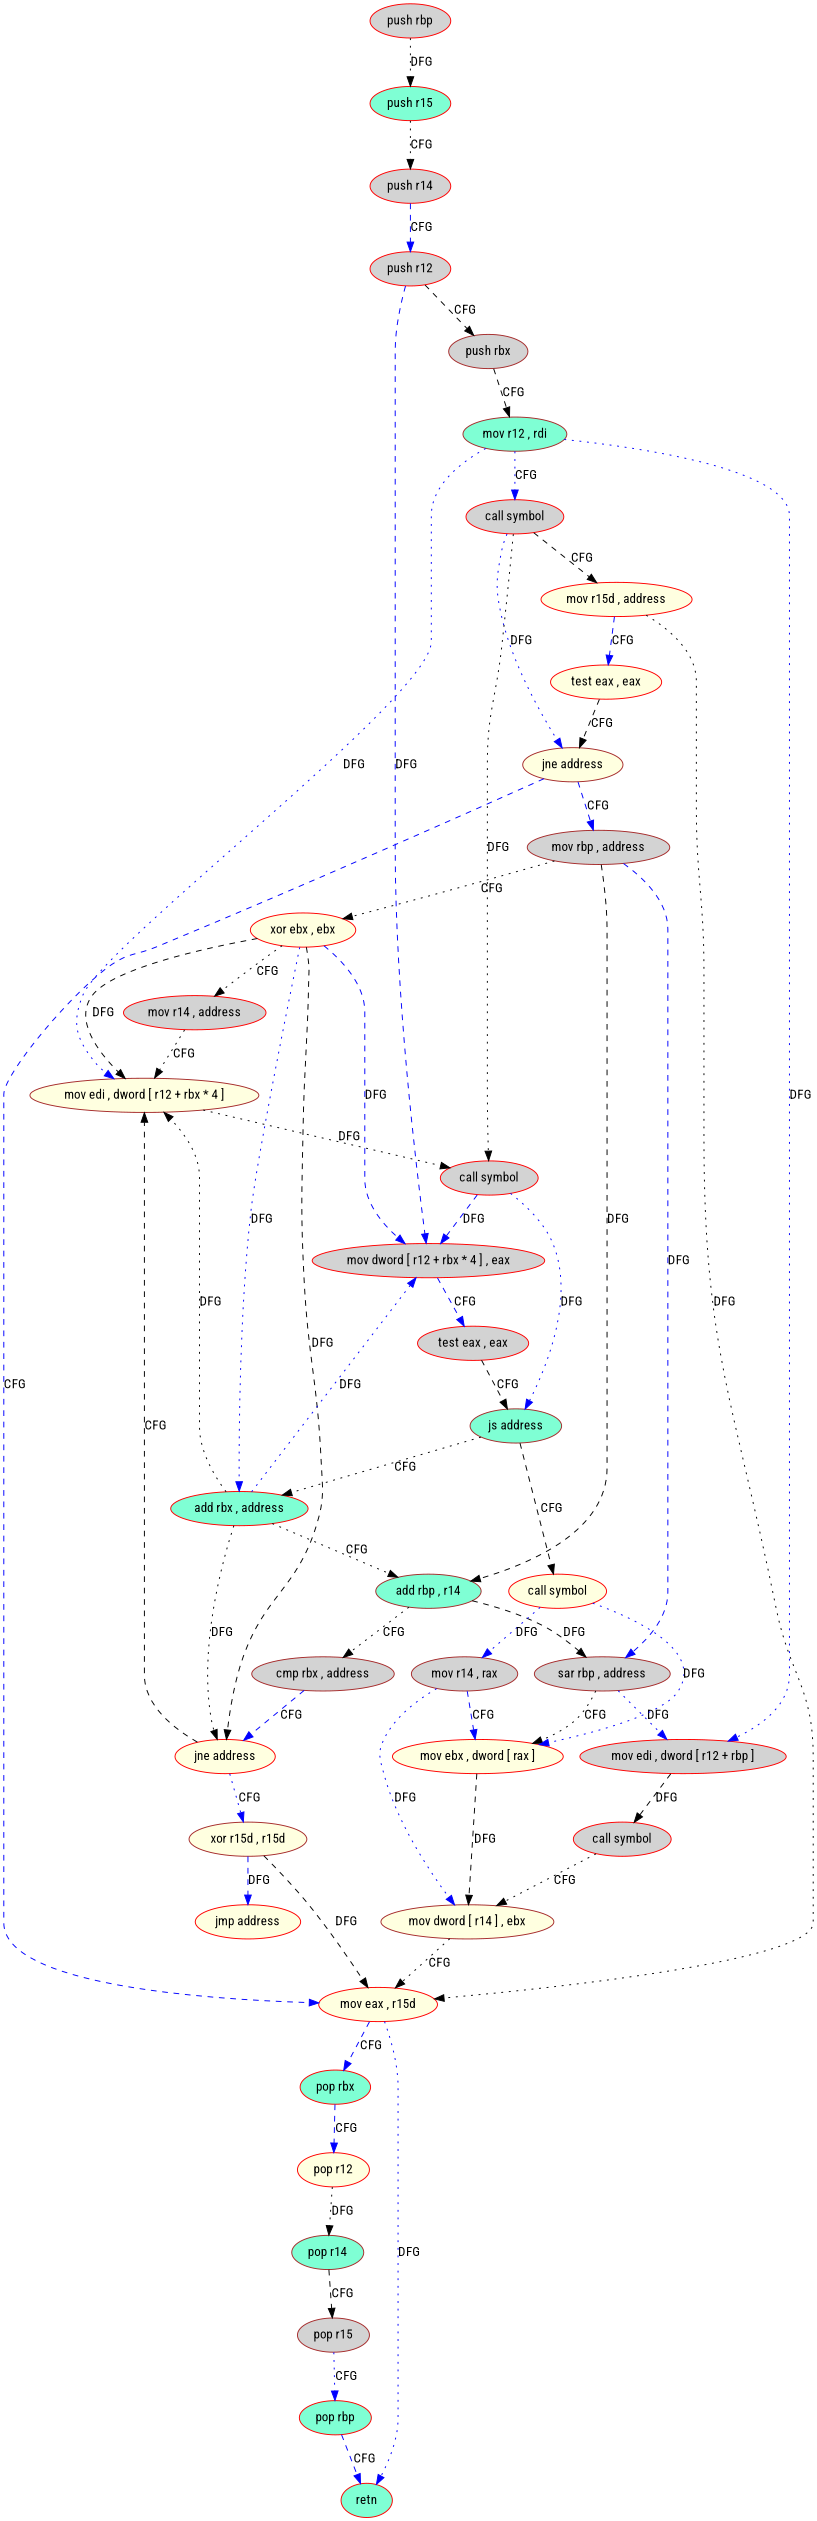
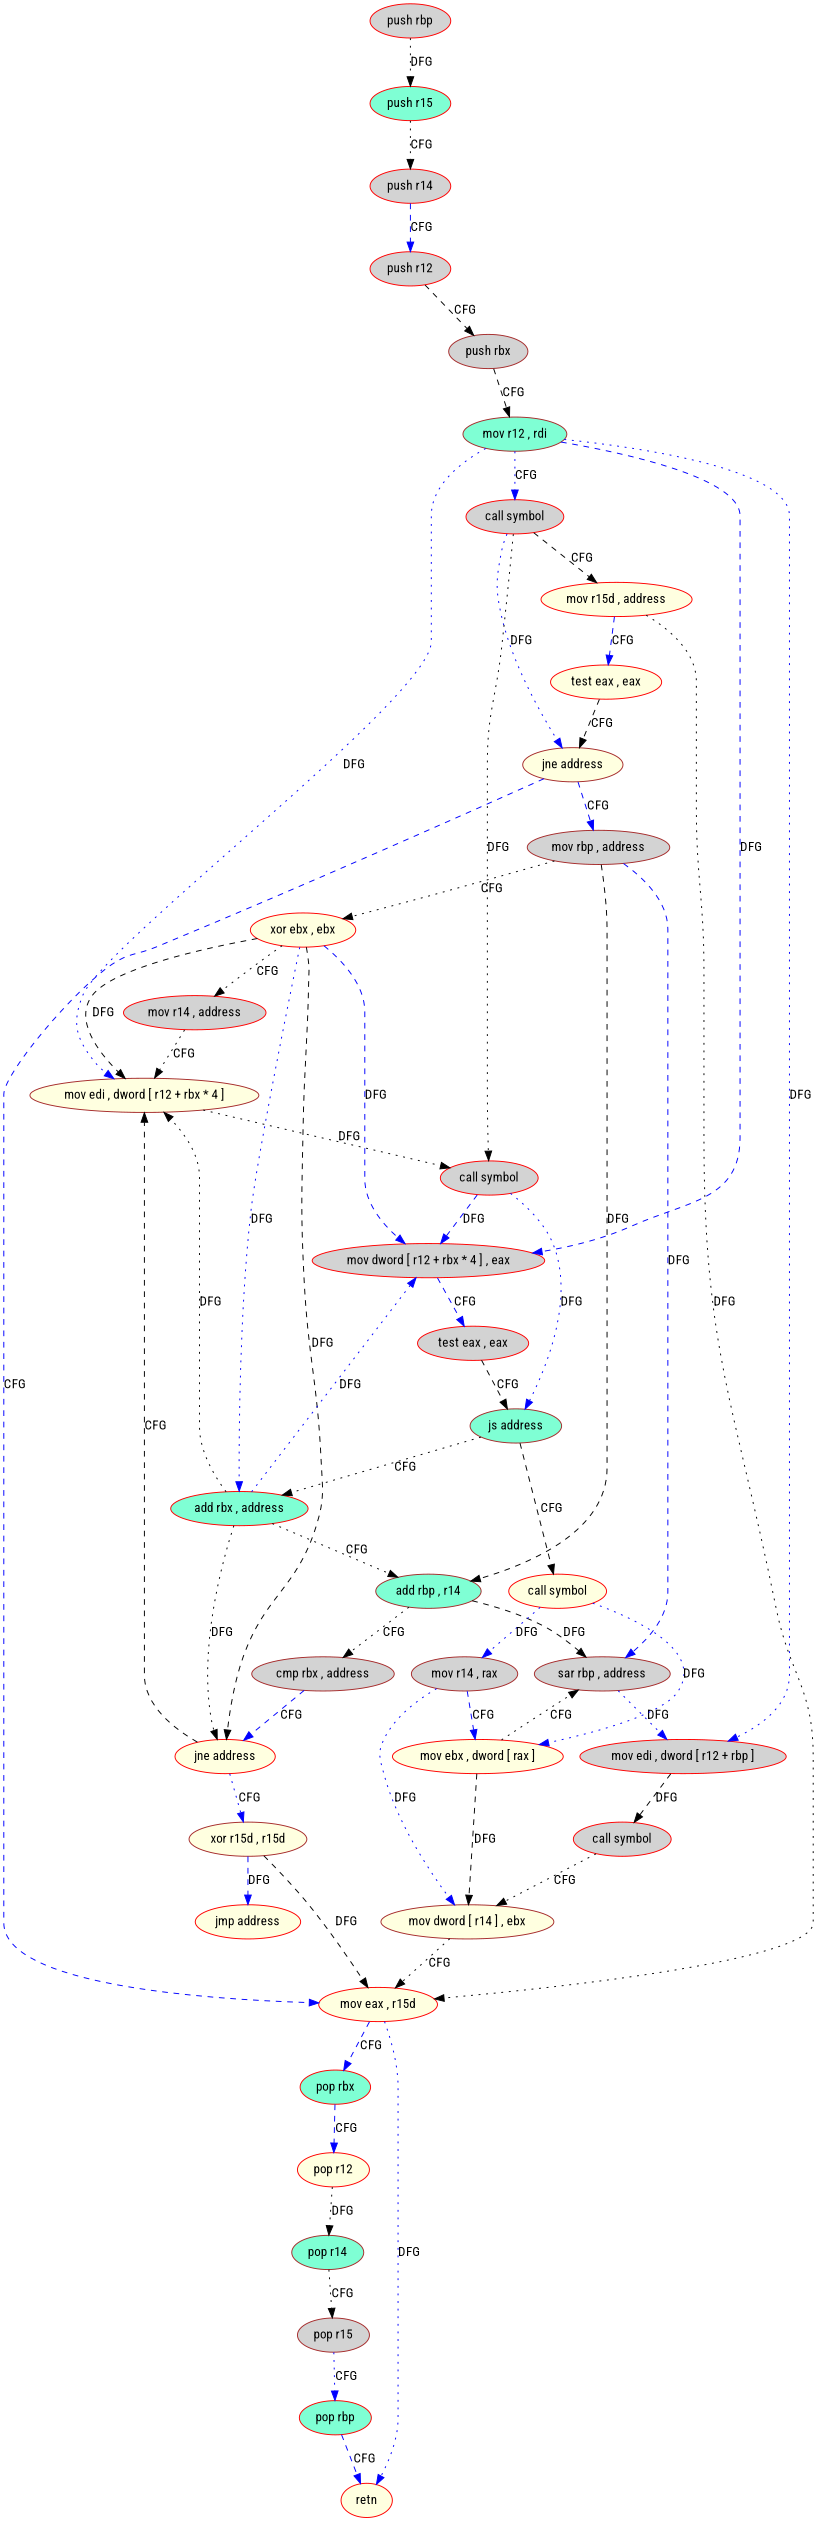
edge "push r12" -> "mov dword [ r12 + rbx * 4 ] , eax": now "mov r12 , rdi" -> "mov dword [ r12 + rbx * 4 ] , eax"
edge "sar rbp , address" -> "mov ebx , dword [ rax ]": reversed
edge "pop r14" -> "pop r15": style dashed -> dotted
node "retn": fillcolor aquamarine -> lightyellow
